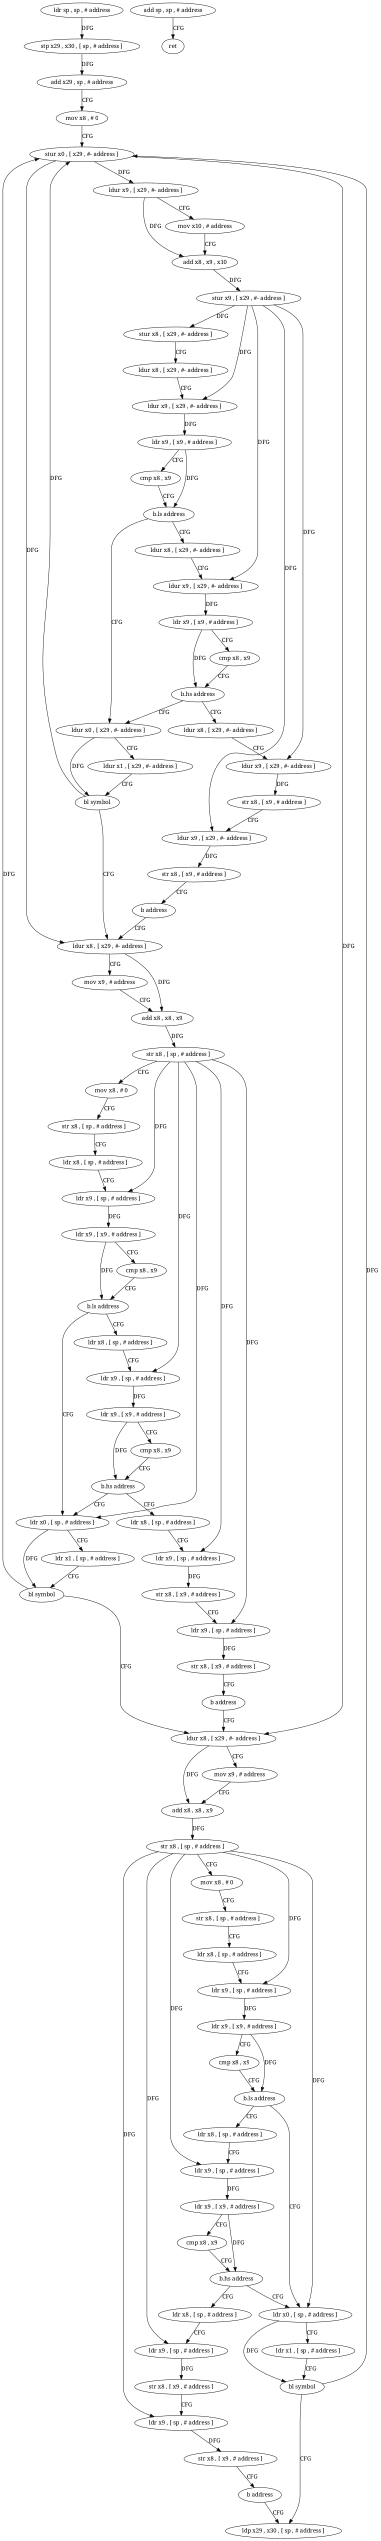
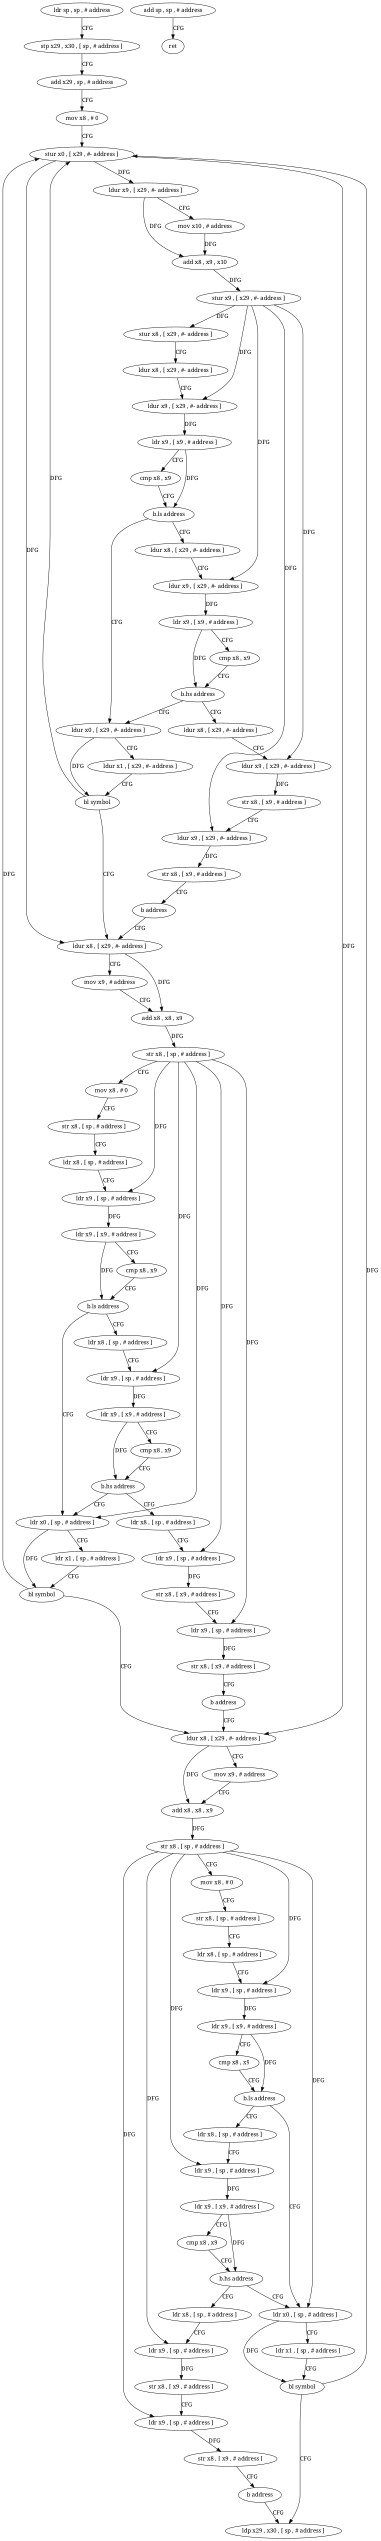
edge "ldr sp , sp , # address" -> "stp x29 , x30 , [ sp , # address ]": label "DFG" -> "CFG"
edge "stp x29 , x30 , [ sp , # address ]" -> "add x29 , sp , # address": label "DFG" -> "CFG"
edge "mov x10 , # address" -> "add x8 , x9 , x10": label "CFG" -> "DFG"
